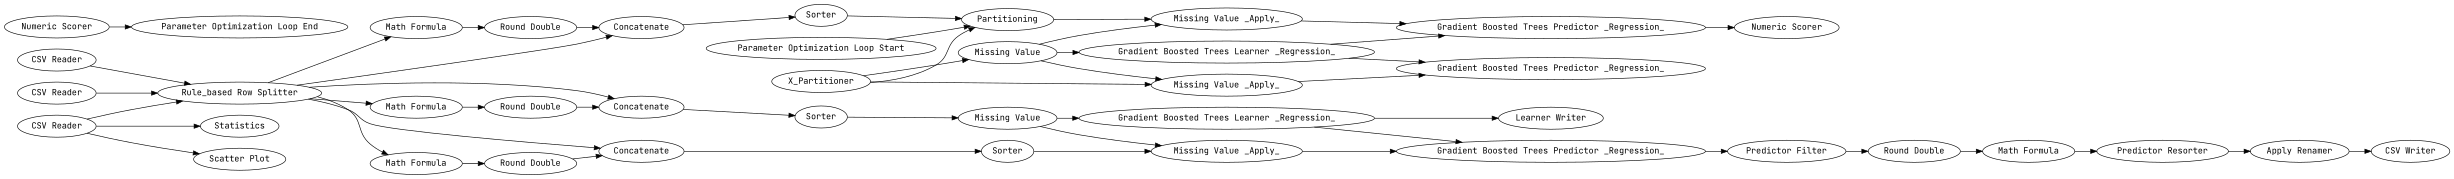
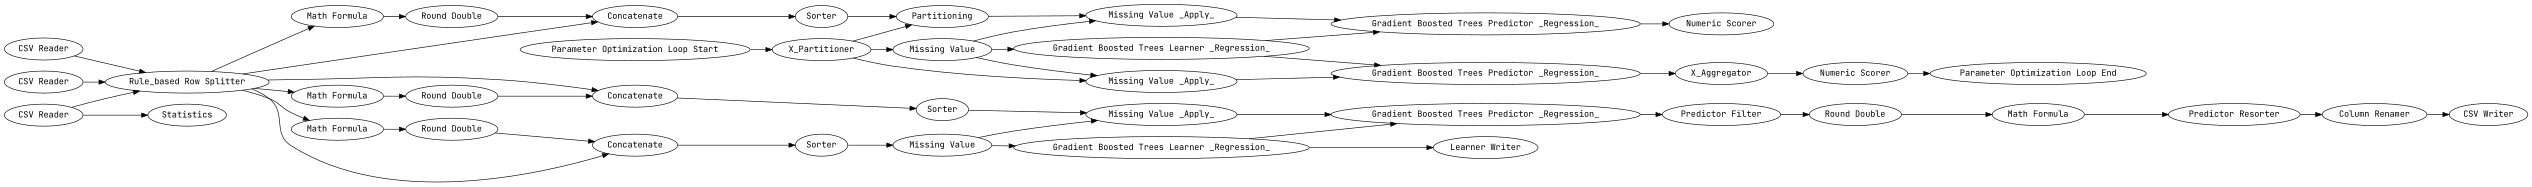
edge "Parameter Optimization Loop Start" -> "Partitioning": now "Parameter Optimization Loop Start" -> "X_Partitioner"
node "X_Aggregator": added
node "Apply Renamer": label "Apply Renamer" -> "Column Renamer"
node "Scatter Plot": removed
